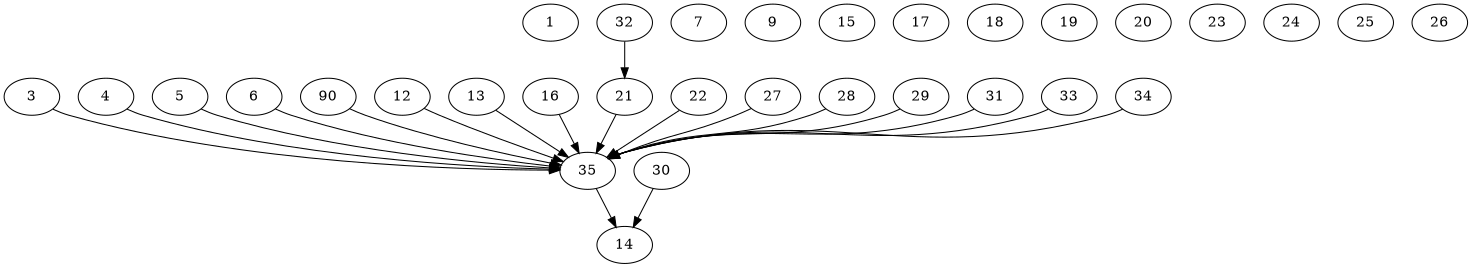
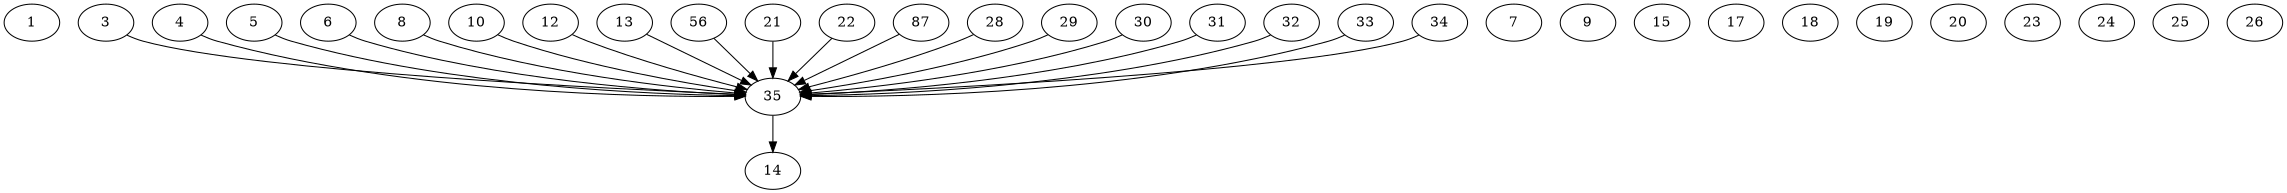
node "8": added
edge "32" -> "21": now "32" -> "35"
node "90": label "90" -> "10"
node "16": label "16" -> "56"
node "27": label "27" -> "87"
edge "30" -> "14": now "30" -> "35"
